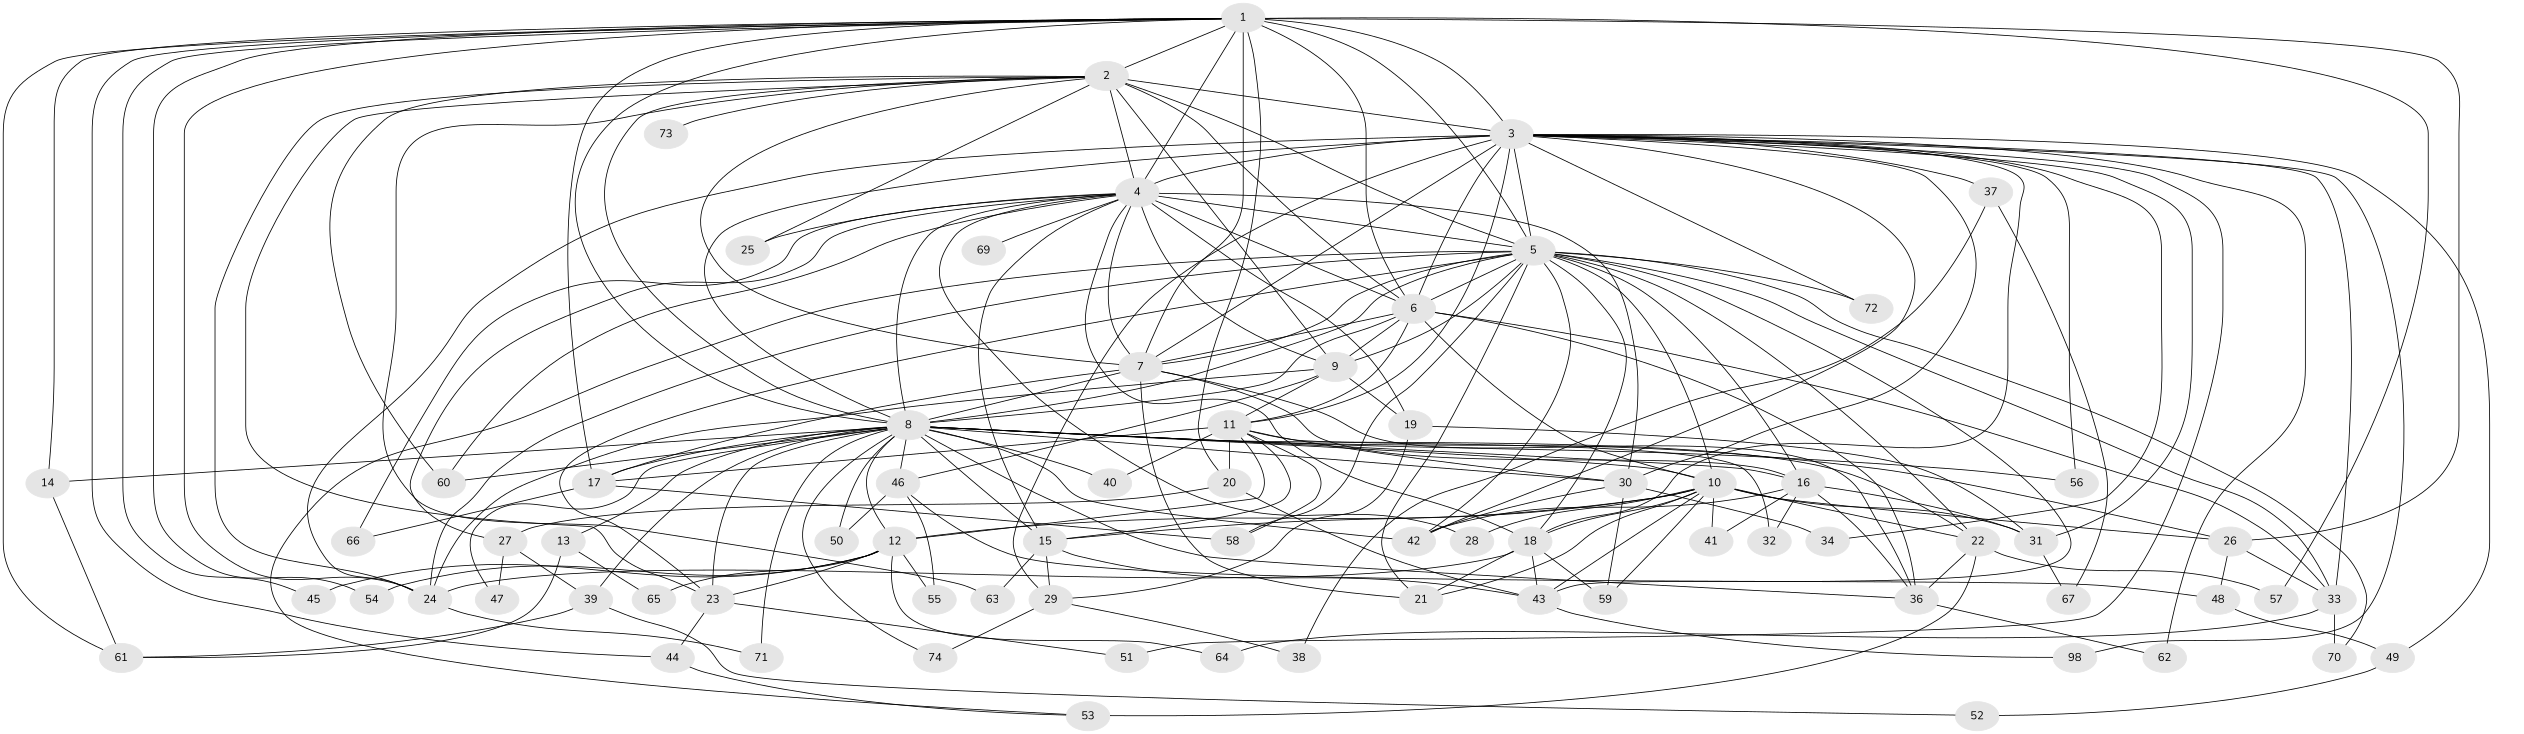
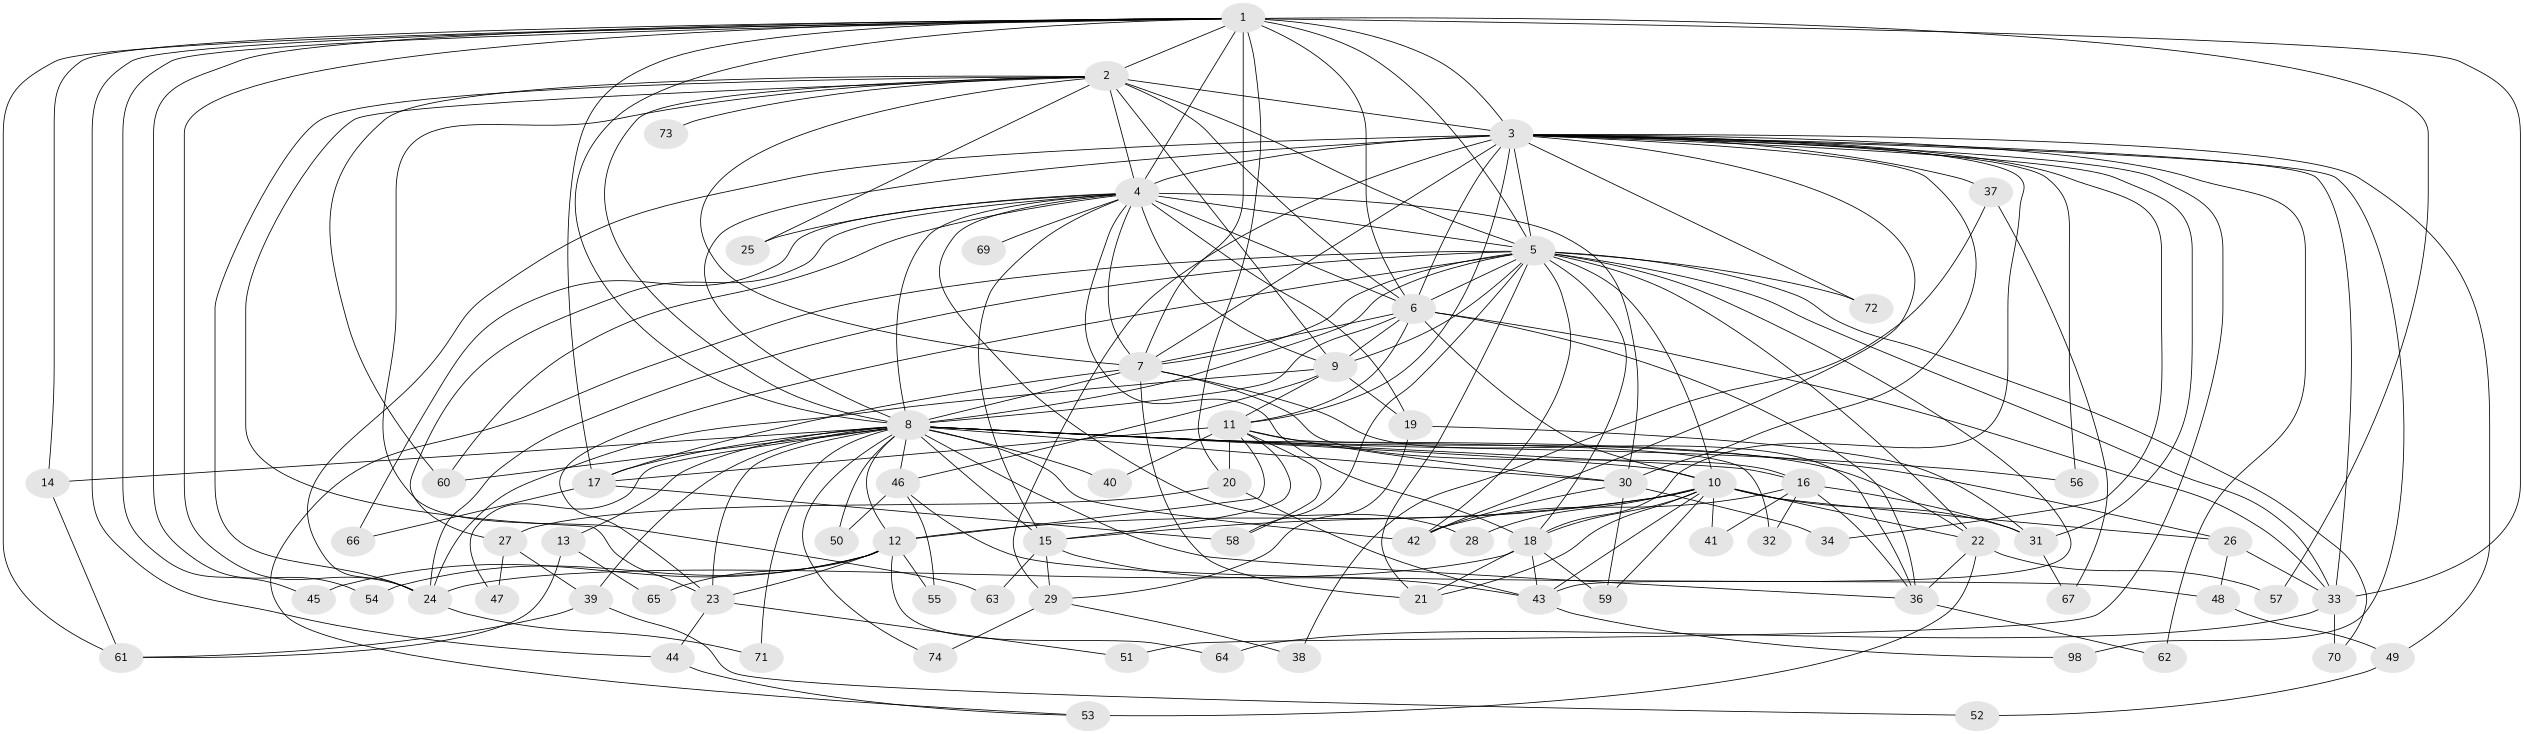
edge "1" -- "26": now "1" -- "33"
edge "5" -- "16": removed
